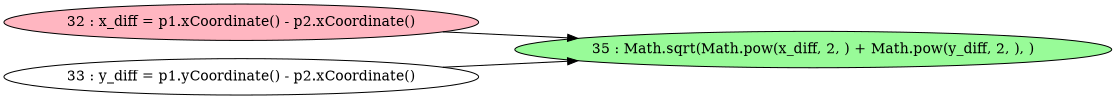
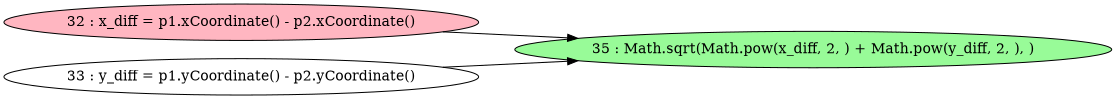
node "33 : y_diff = p1.yCoordinate() - p2.xCoordinate()": label "33 : y_diff = p1.yCoordinate() - p2.xCoordinate()" -> "33 : y_diff = p1.yCoordinate() - p2.yCoordinate()"
